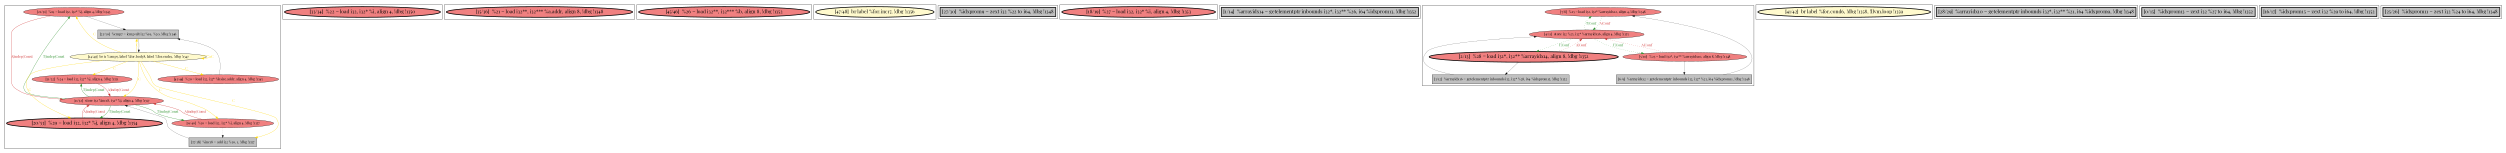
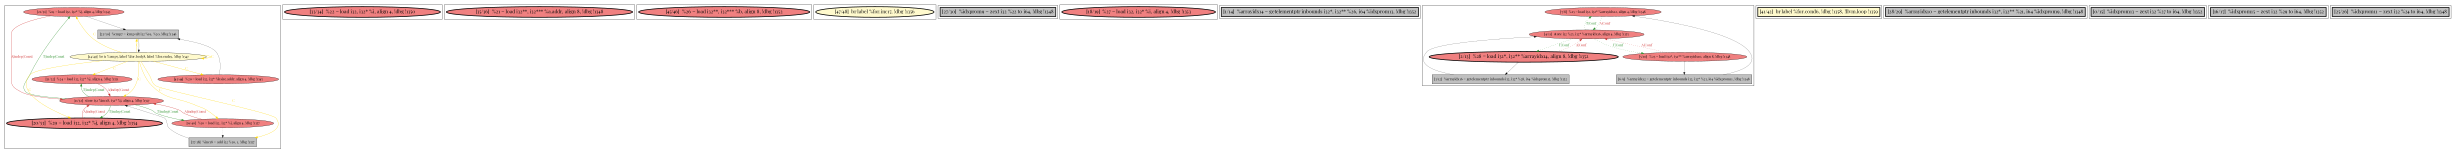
node "[41/42]  br label %for.cond6, !dbg !1358, !llvm.loop !1359": shape ellipse -> box
